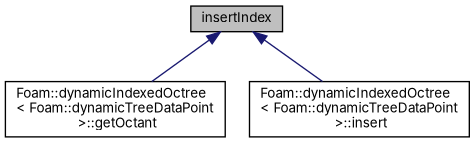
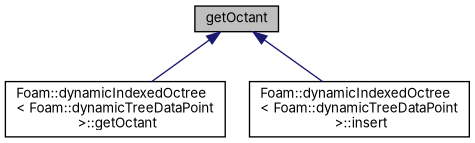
node "insertIndex": label "insertIndex" -> "getOctant"
